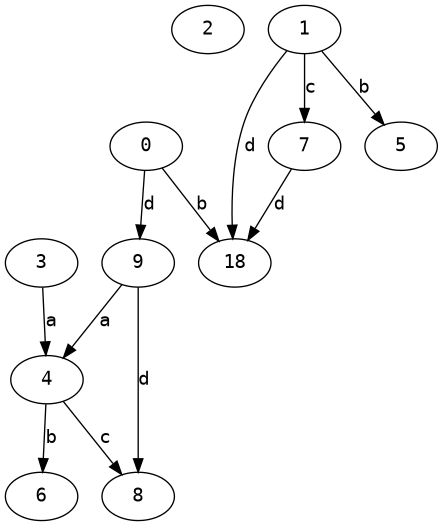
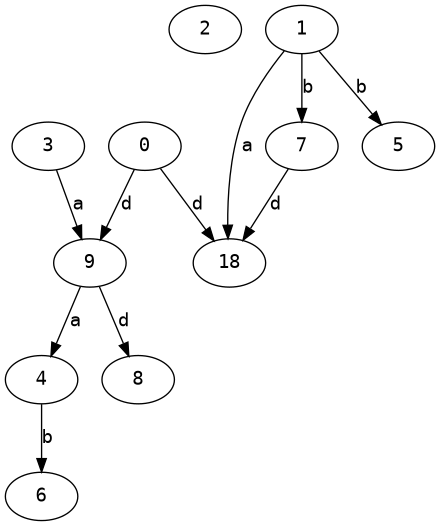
edge "1" -> "7": label "c" -> "b"
edge "1" -> "18": label "d" -> "a"
edge "0" -> "18": label "b" -> "d"
edge "3" -> "4": now "3" -> "9"
edge "4" -> "8": removed, label "c"
